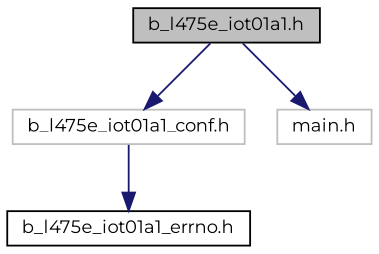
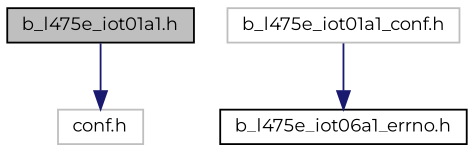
edge "b_l475e_iot01a1.h" -> "b_l475e_iot01a1_conf.h": removed
node "main.h": label "main.h" -> "conf.h"
node "b_l475e_iot01a1_errno.h": label "b_l475e_iot01a1_errno.h" -> "b_l475e_iot06a1_errno.h"
